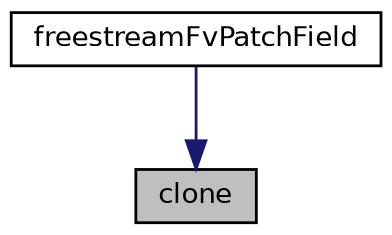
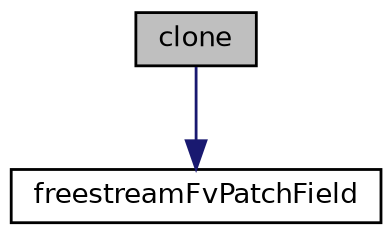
edge "freestreamFvPatchField" -> "clone": reversed
